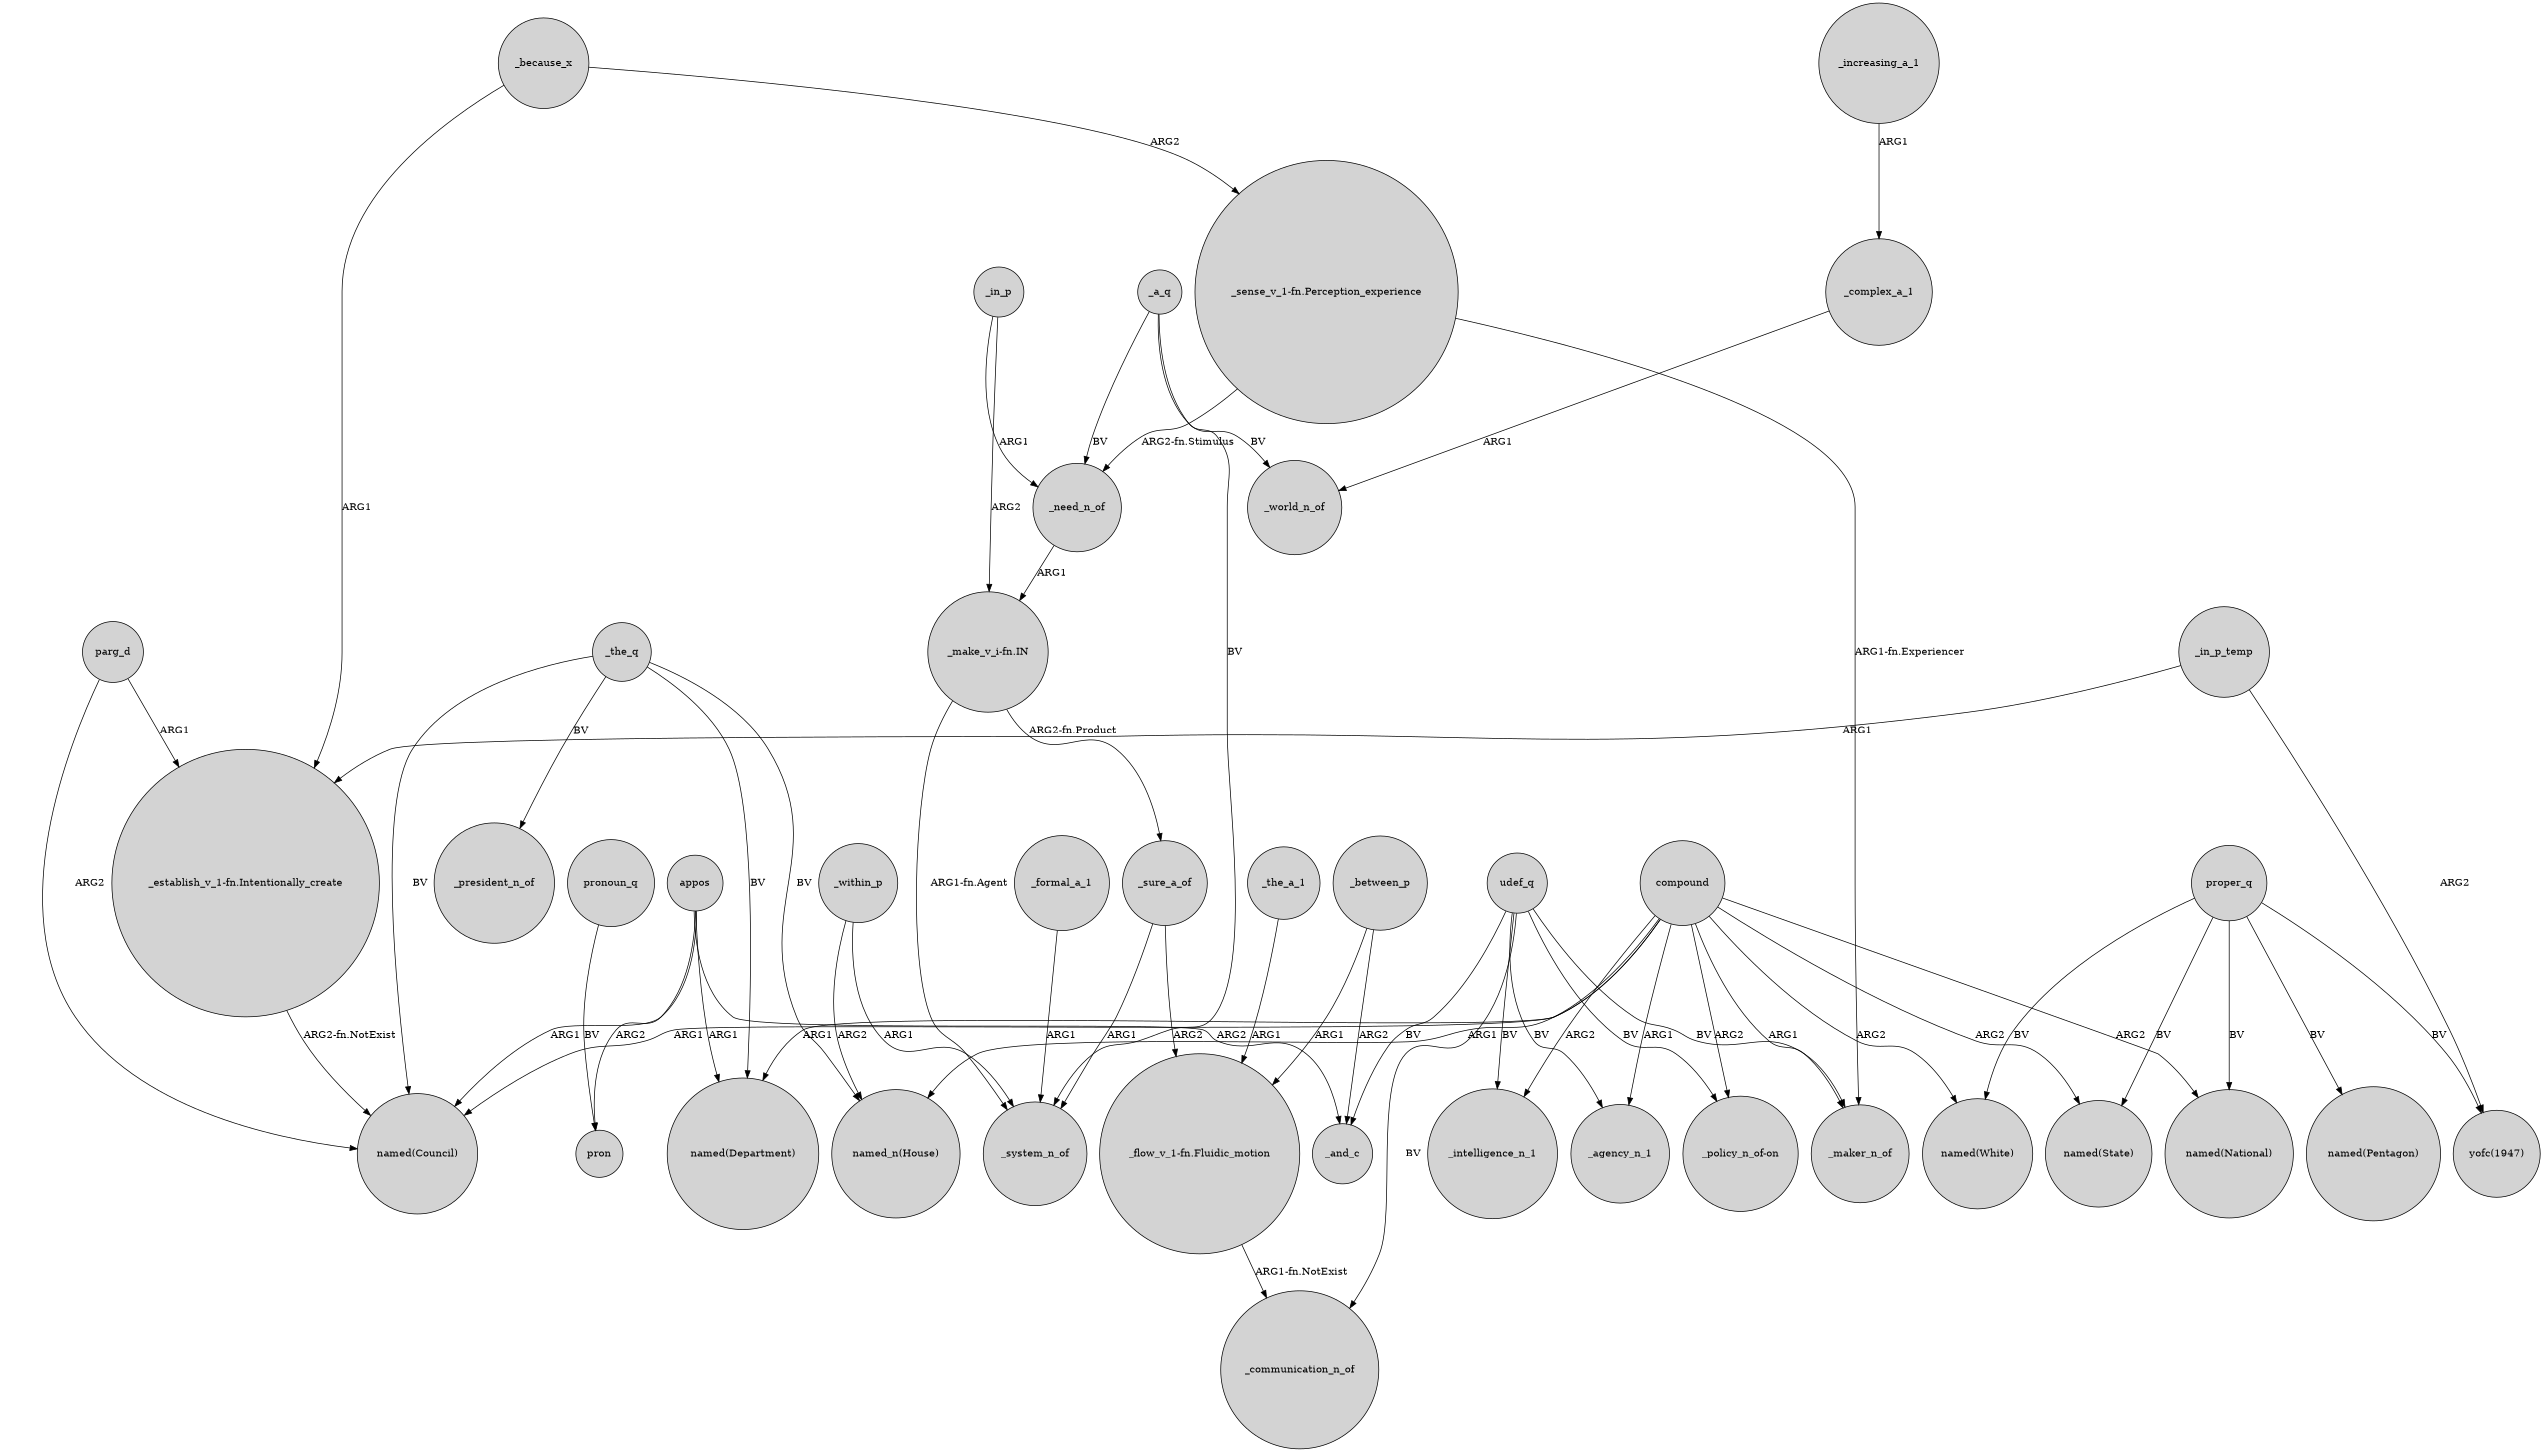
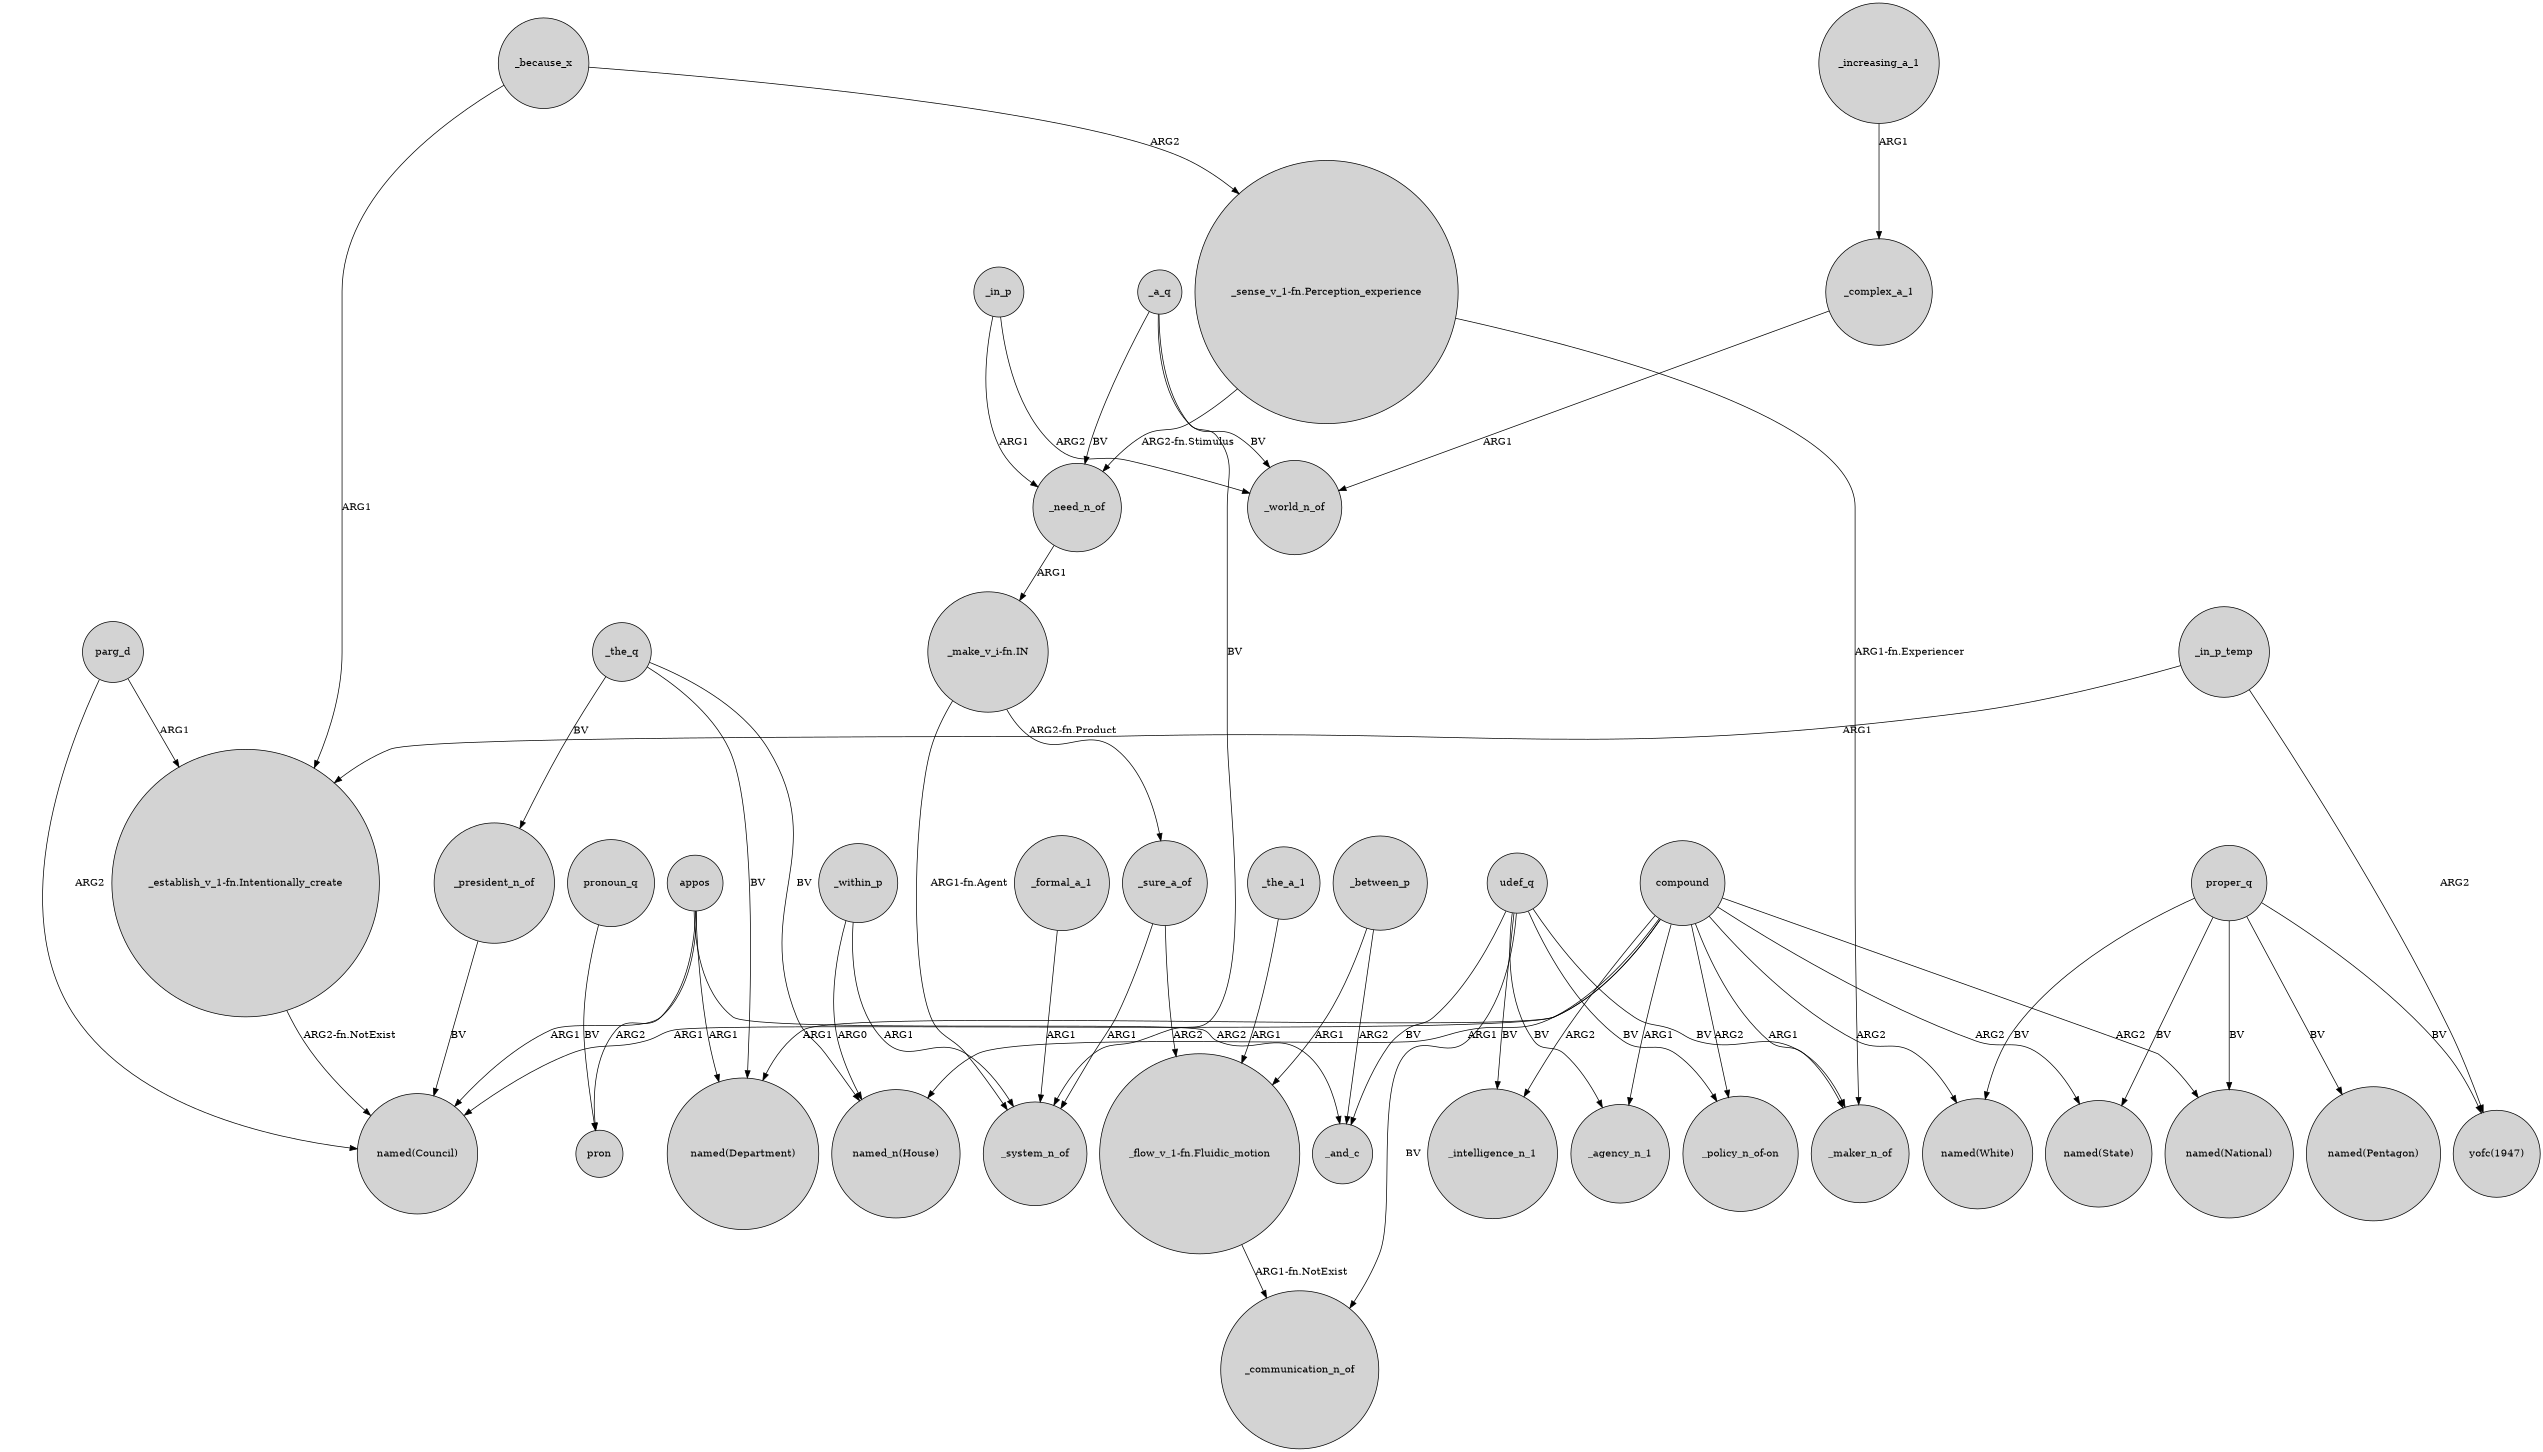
edge "_in_p" -> "_make_v_i-fn.IN": now "_in_p" -> "_world_n_of"
edge "_the_q" -> "named(Council)": now "_president_n_of" -> "named(Council)"
edge "_within_p" -> "named_n(House)": label "ARG2" -> "ARG0"
